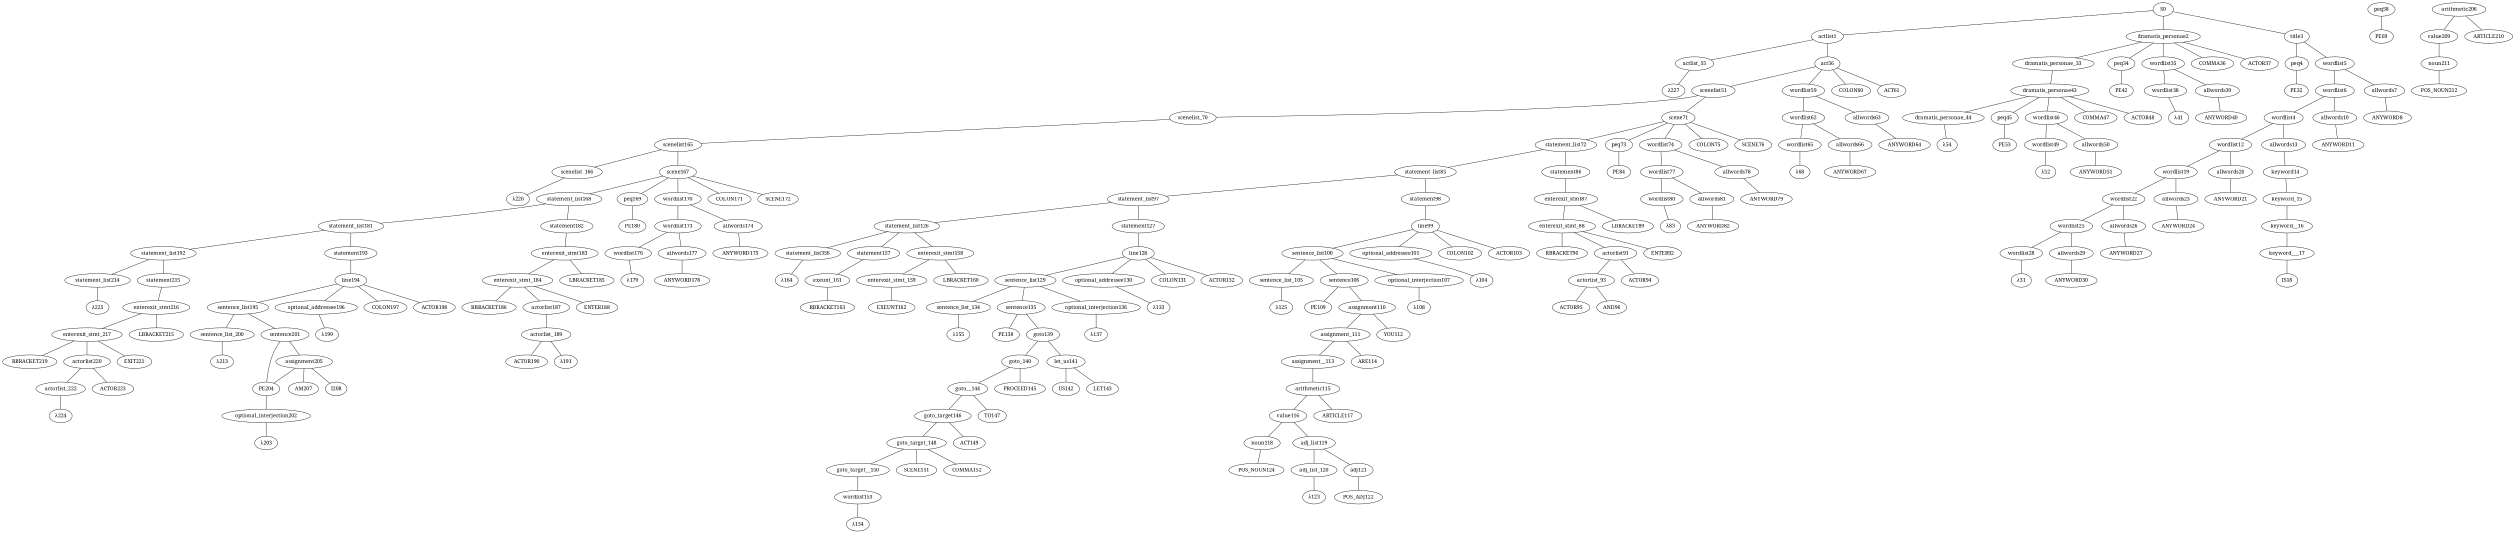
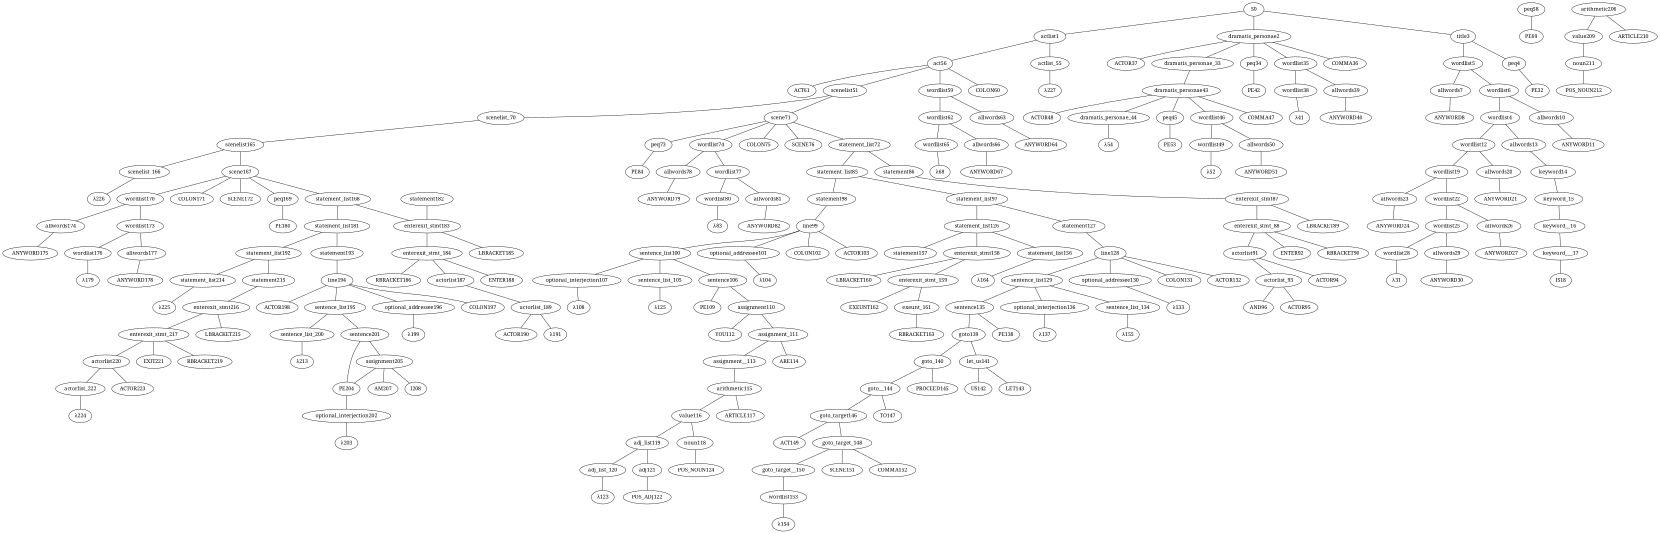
edge "statement_list168" -- "statement182": now "statement_list168" -- "enterexit_stmt183"
node "statement_list356": label "statement_list356" -> "statement_list156"
edge "statement157" -- "exeunt_161": now "enterexit_stmt_159" -- "exeunt_161"
